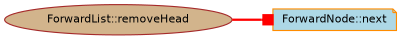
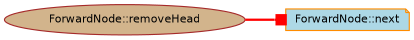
node "ForwardList::removeHead": label "ForwardList::removeHead" -> "ForwardNode::removeHead"
